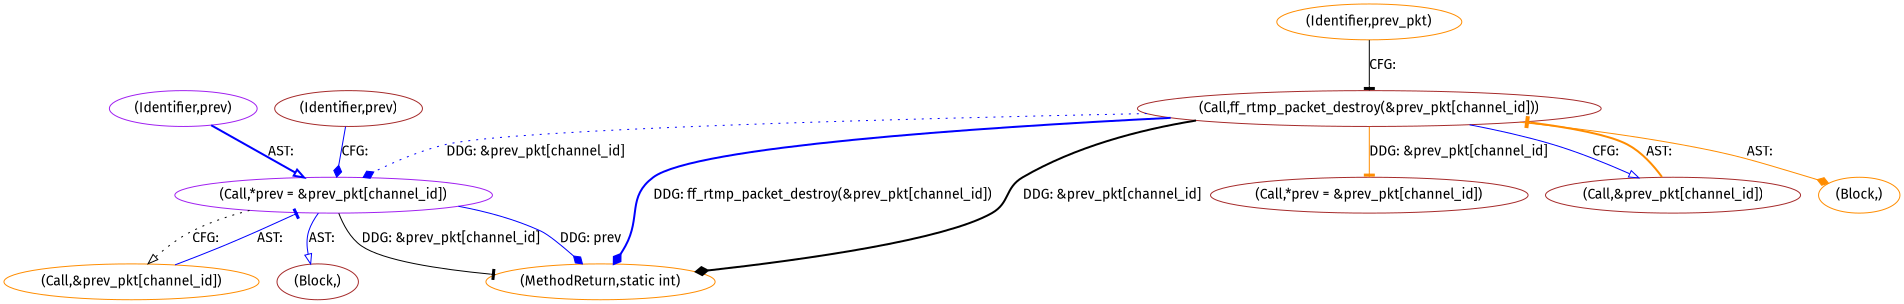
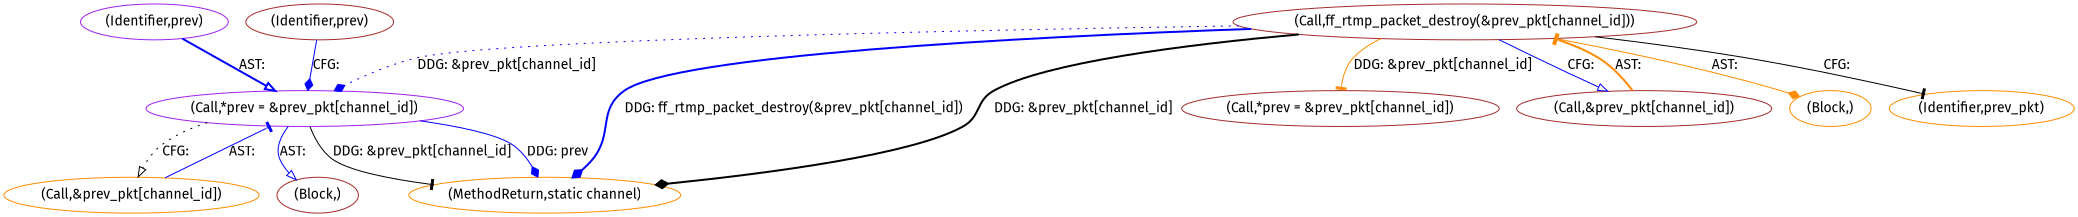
edge "(Identifier,prev_pkt)" -> "(Call,ff_rtmp_packet_destroy(&prev_pkt[channel_id]))": reversed
node "(MethodReturn,static int)": label "(MethodReturn,static int)" -> "(MethodReturn,static channel)"
